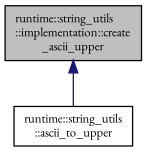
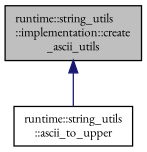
node "runtime::string_utils ::implementation::create _ascii_upper": label "runtime::string_utils ::implementation::create _ascii_upper" -> "runtime::string_utils ::implementation::create _ascii_utils"
